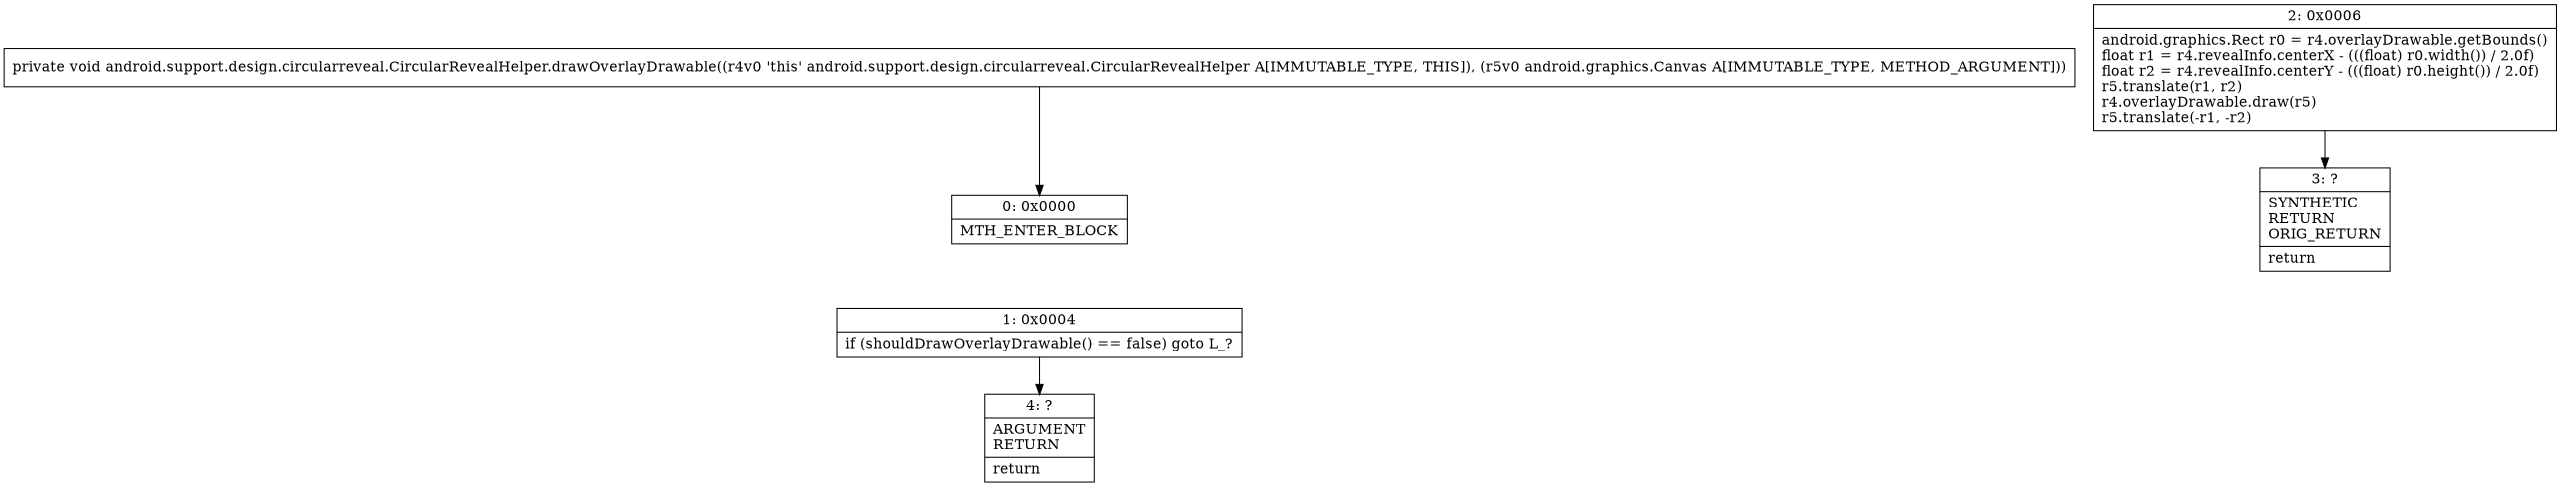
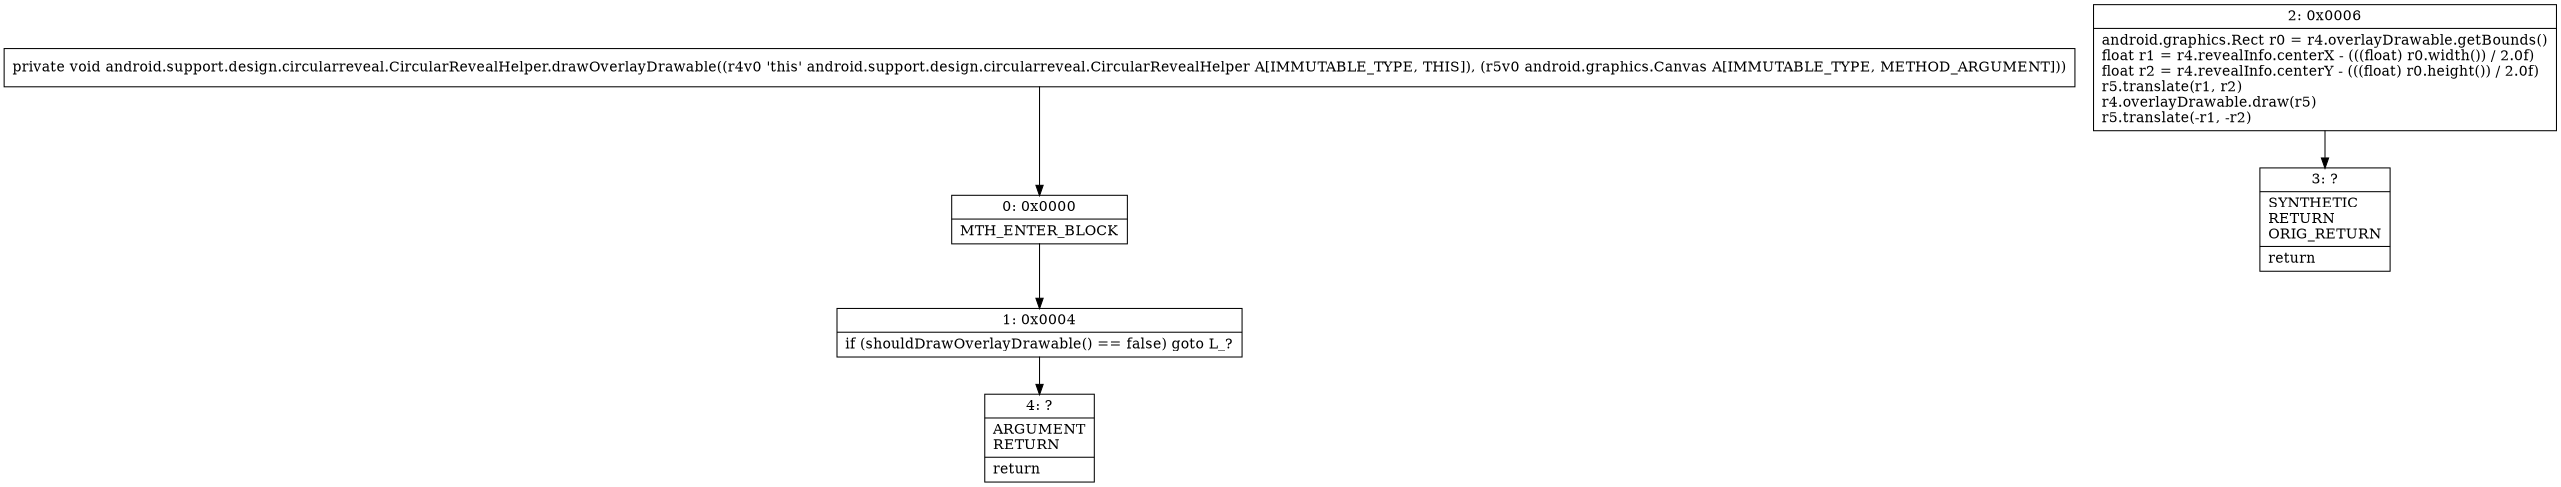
edge "0: 0x0000" -> "1: 0x0004": added
